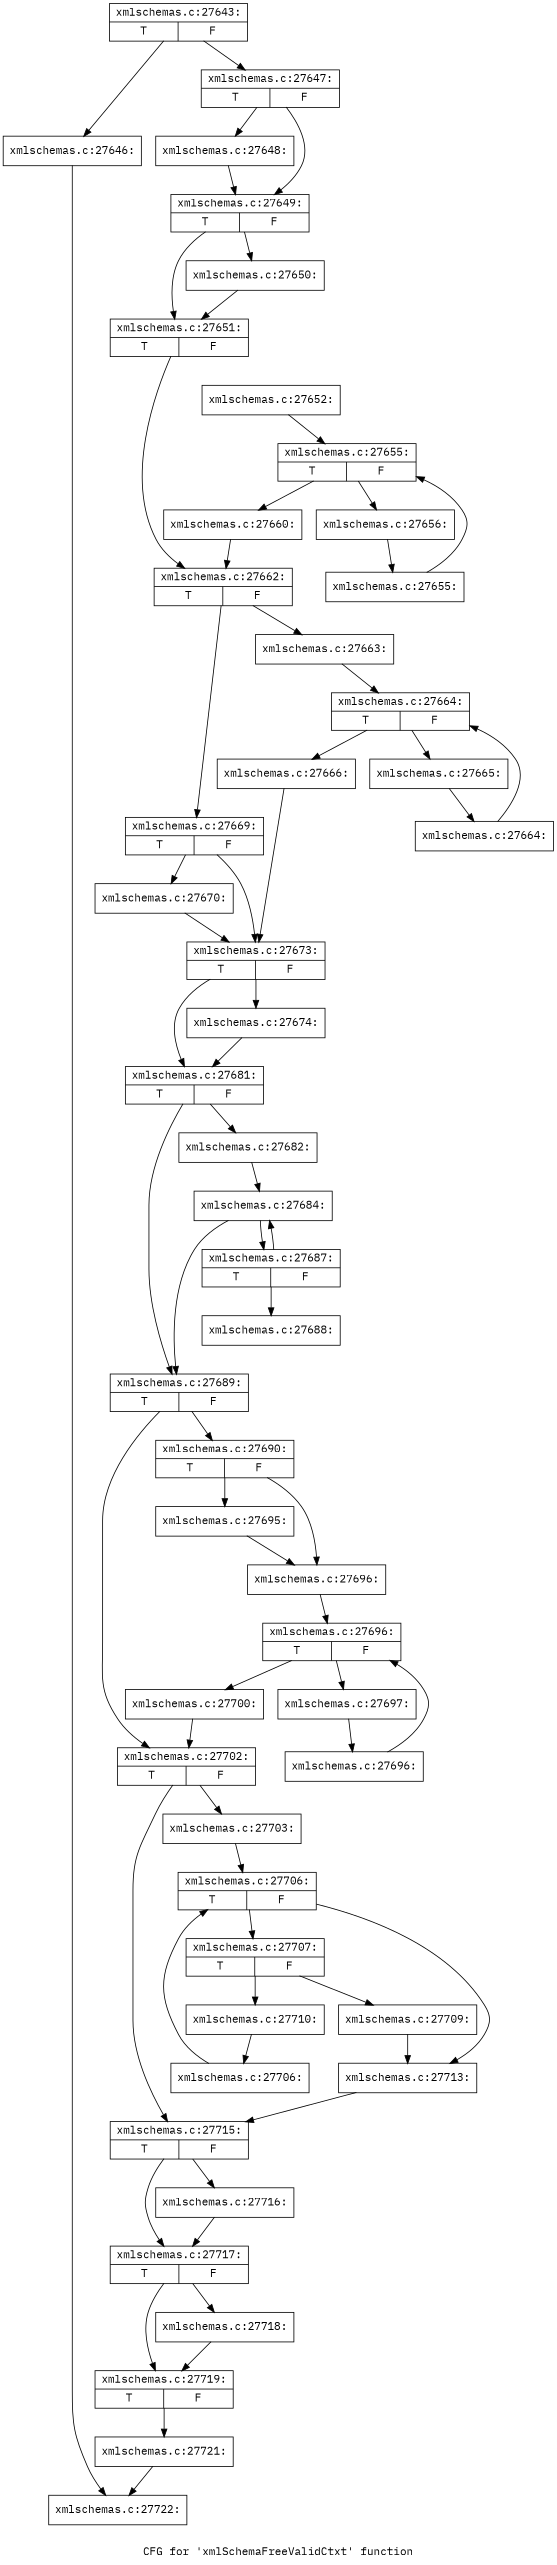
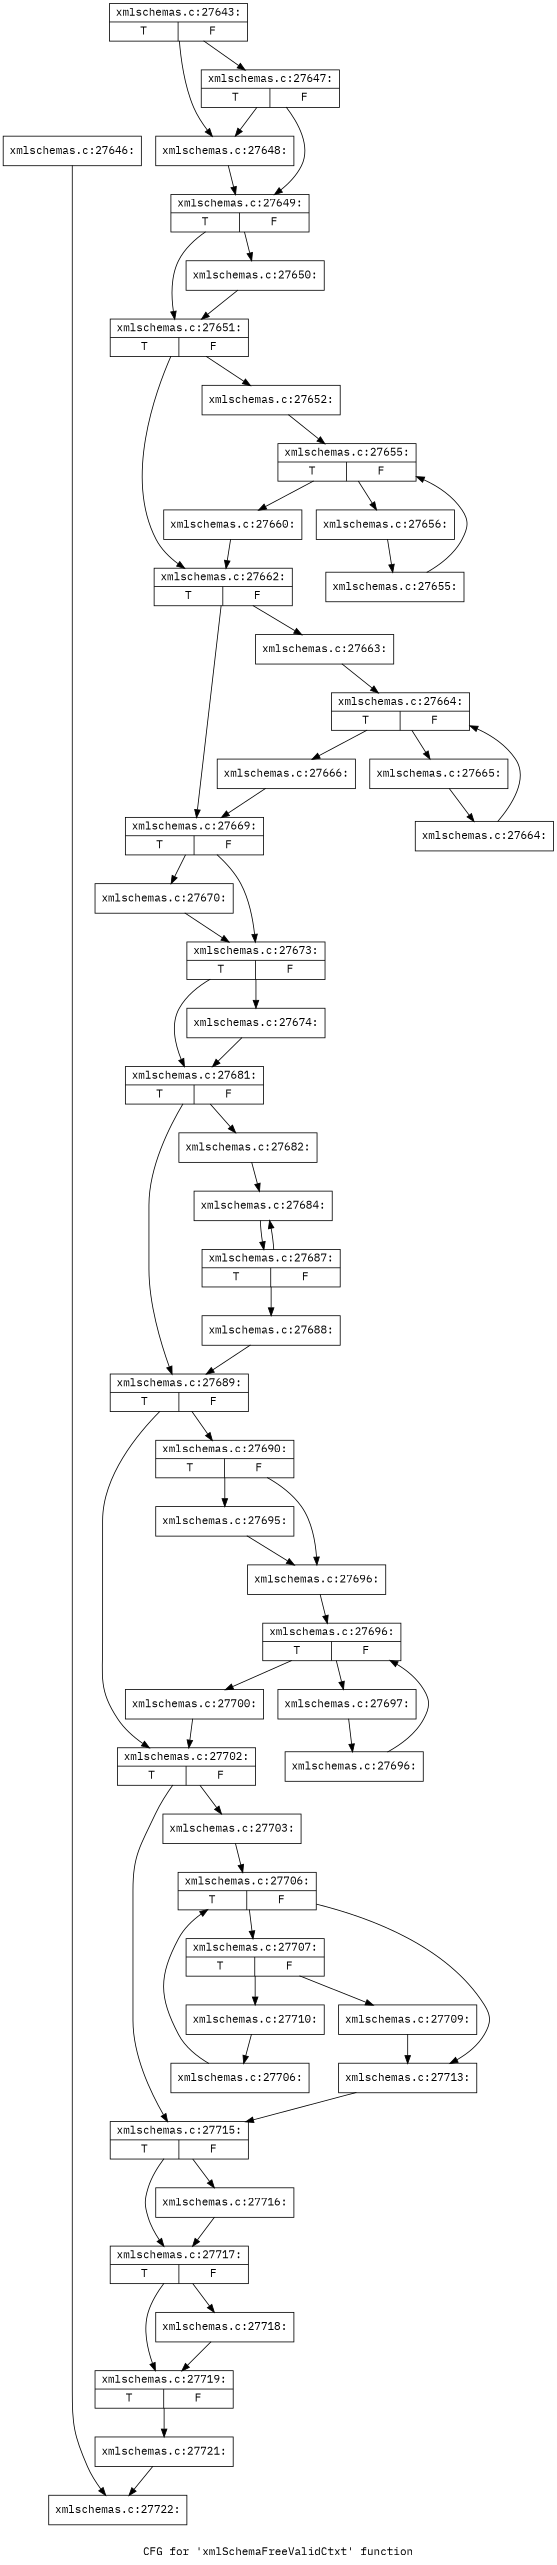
edge "xmlschemas.c:27643:" -> "xmlschemas.c:27646:": now "xmlschemas.c:27643:" -> "xmlschemas.c:27648:"
edge "xmlschemas.c:27651:" -> "xmlschemas.c:27652:": added
edge "xmlschemas.c:27666:" -> "xmlschemas.c:27673:": now "xmlschemas.c:27666:" -> "xmlschemas.c:27669:"
edge "xmlschemas.c:27684:" -> "xmlschemas.c:27689:": now "xmlschemas.c:27688:" -> "xmlschemas.c:27689:"
